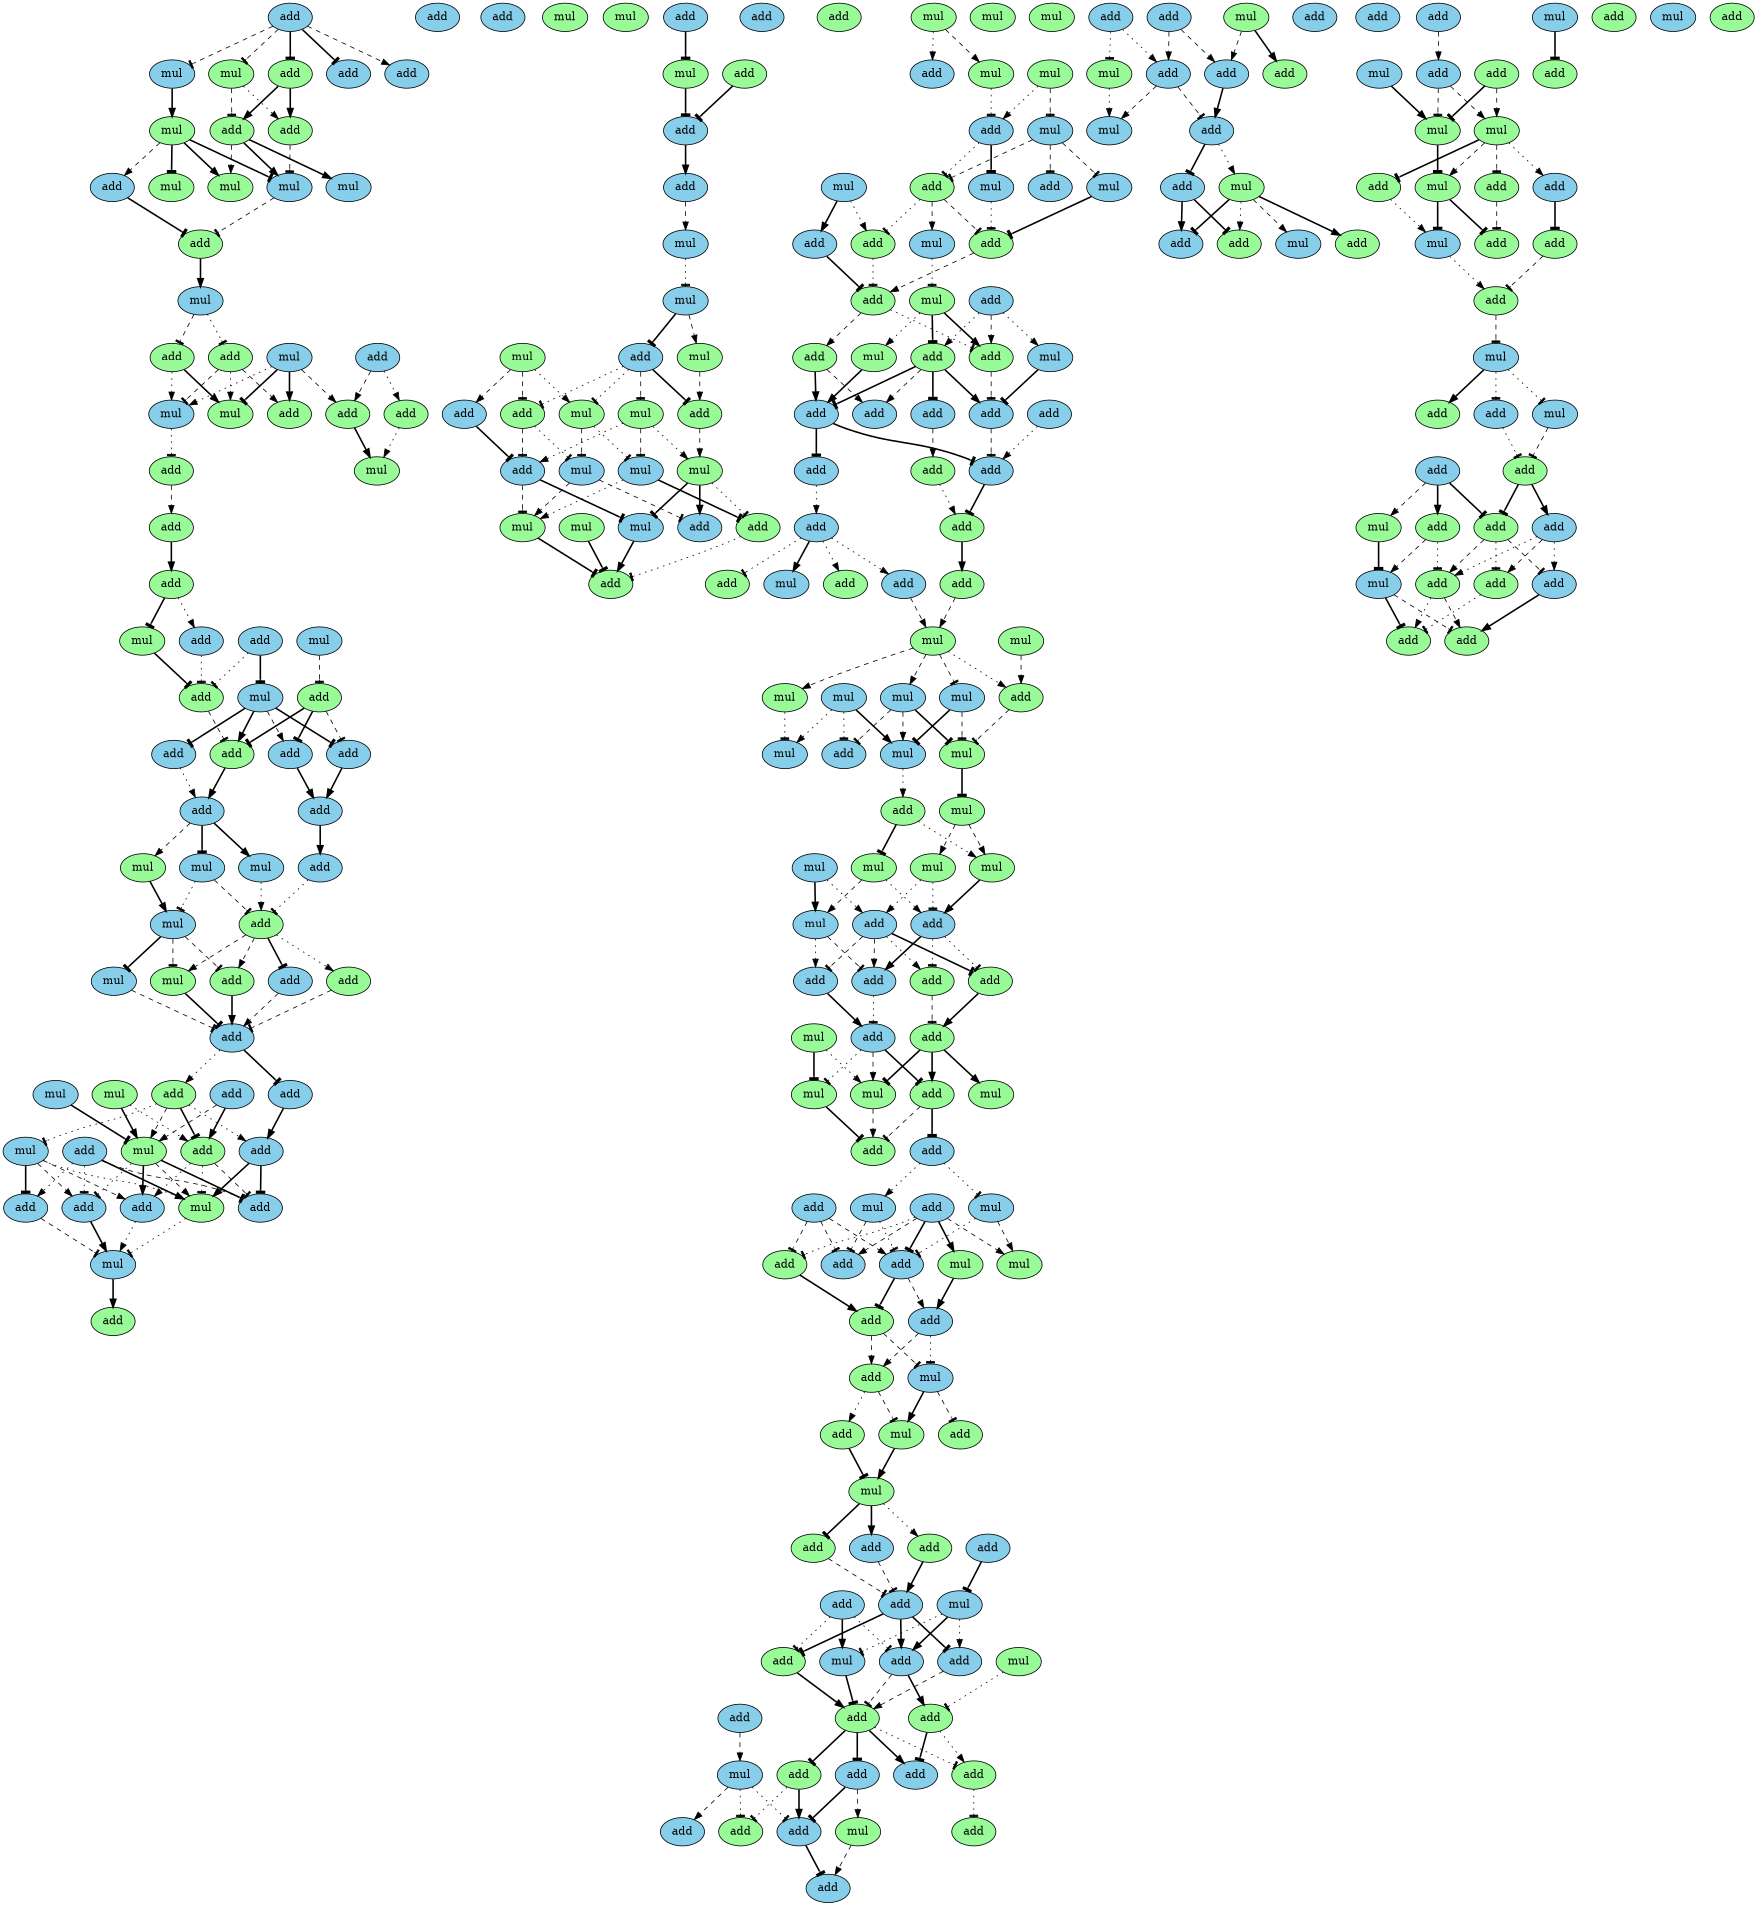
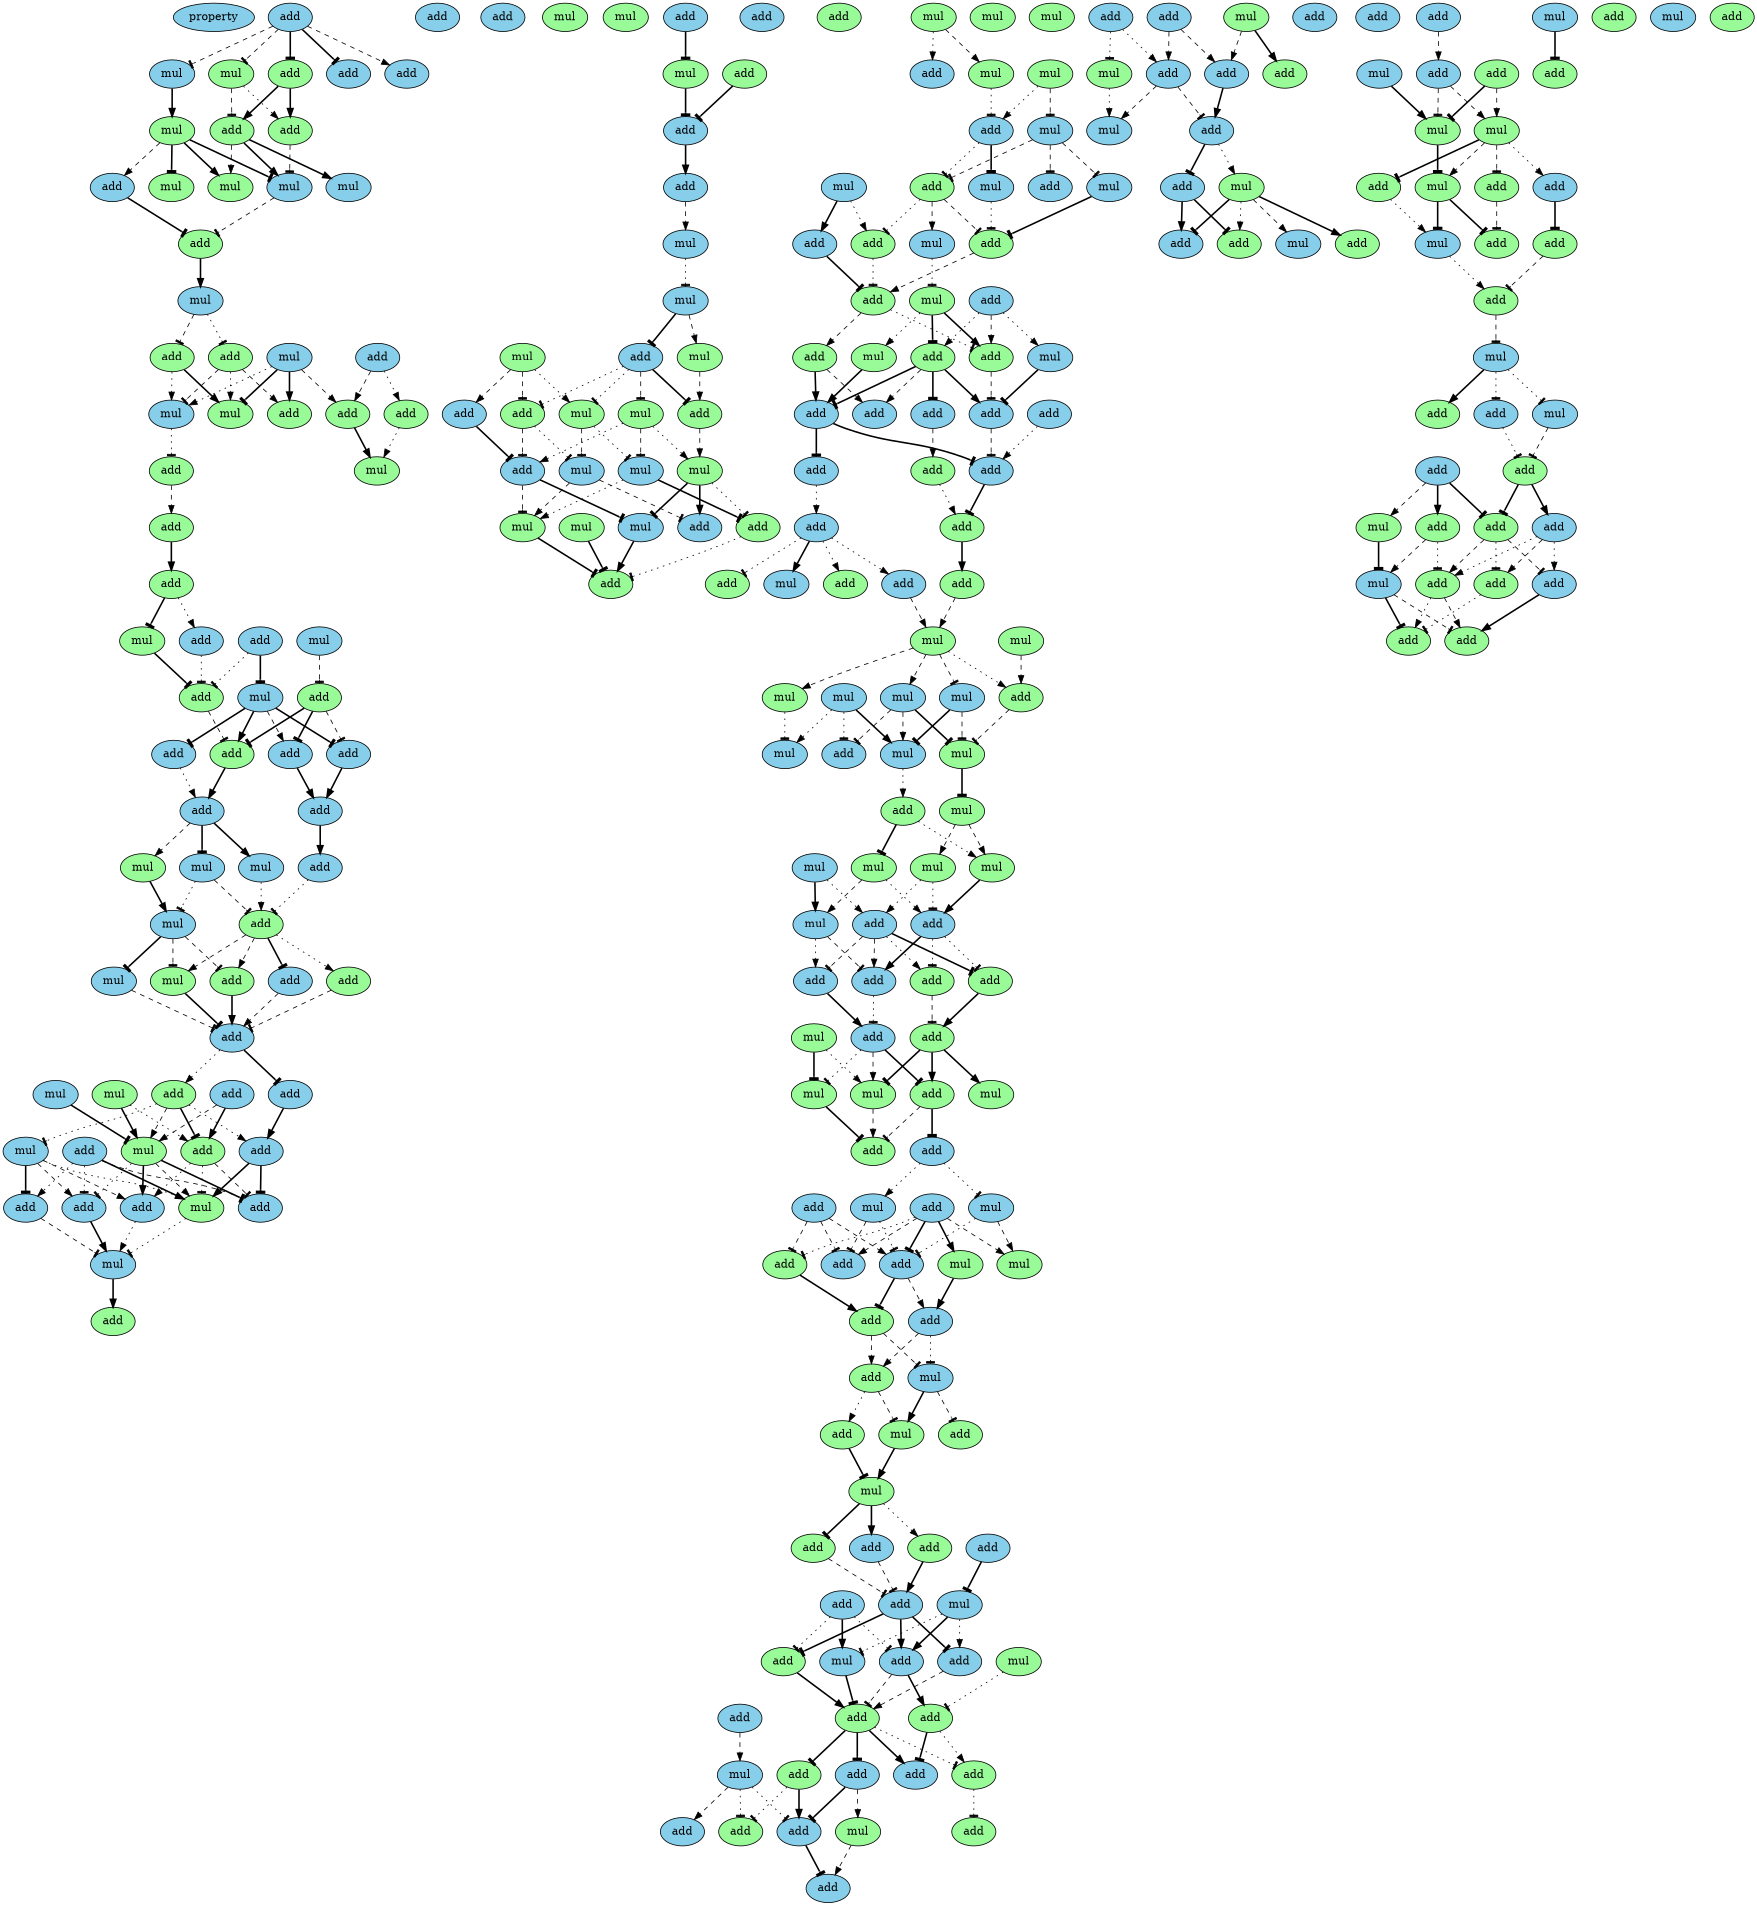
node "property": added
